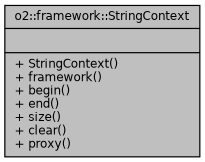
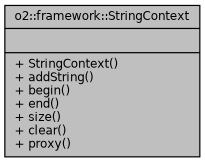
node "o2::framework::StringContext": text "+ framework()" -> "+ addString()"
